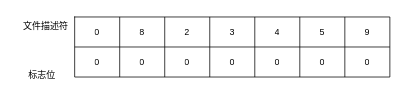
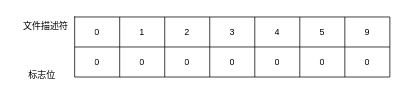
node "8": label "8" -> "1"
